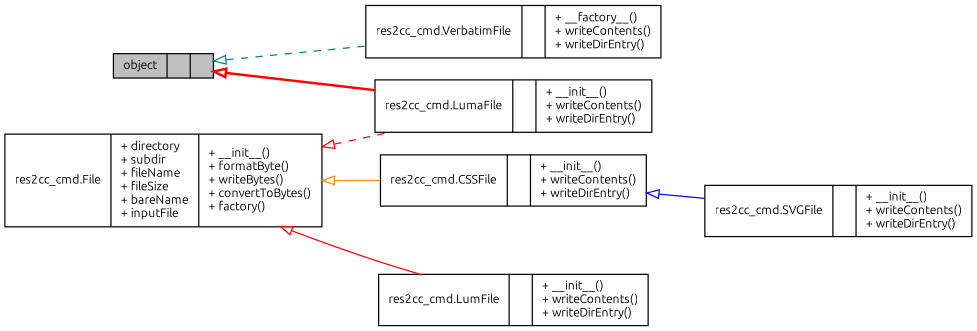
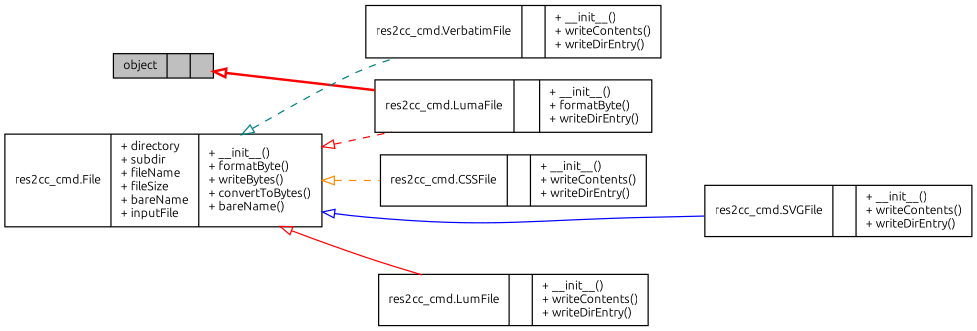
node "res2cc_cmd.VerbatimFile": text "+ __factory__()" -> "+ __init__()"
edge "res2cc_cmd.VerbatimFile" -> "object": now "res2cc_cmd.VerbatimFile" -> "res2cc_cmd.File"
node "res2cc_cmd.LumaFile": text "+ writeContents()" -> "+ formatByte()"
edge "res2cc_cmd.CSSFile" -> "res2cc_cmd.File": style solid -> dashed
edge "res2cc_cmd.SVGFile" -> "res2cc_cmd.CSSFile": now "res2cc_cmd.SVGFile" -> "res2cc_cmd.File"
node "res2cc_cmd.File": text "+ factory()" -> "+ bareName()"
